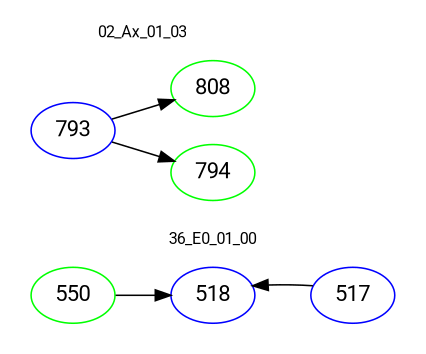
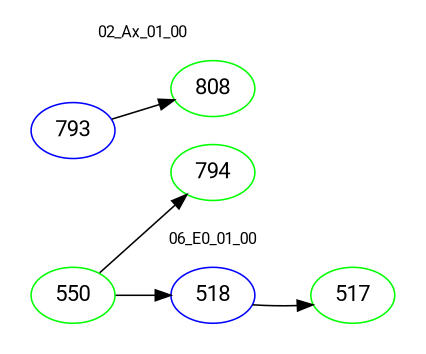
cluster "02_Ax_01_03": label "02_Ax_01_03" -> "02_Ax_01_00"
edge "793" -> "794": now "550" -> "794"
cluster "36_E0_01_00": label "36_E0_01_00" -> "06_E0_01_00"
edge "517" -> "518": reversed
node "517": color blue -> green
